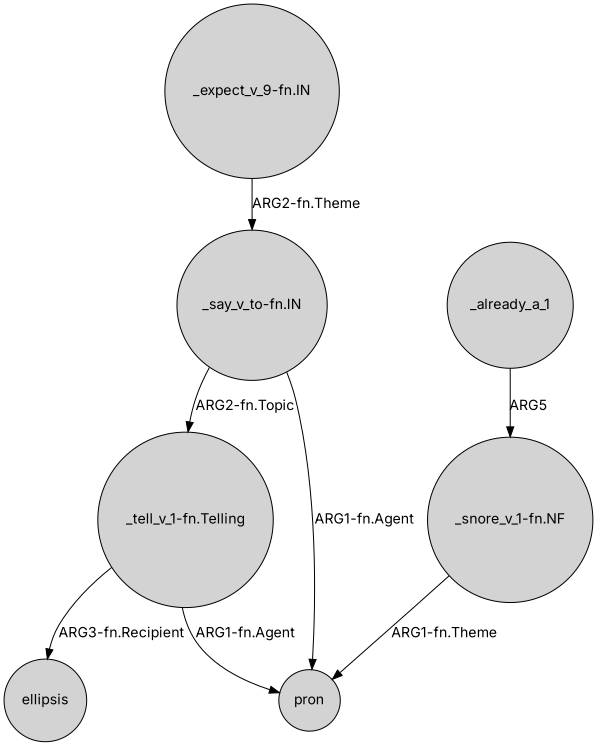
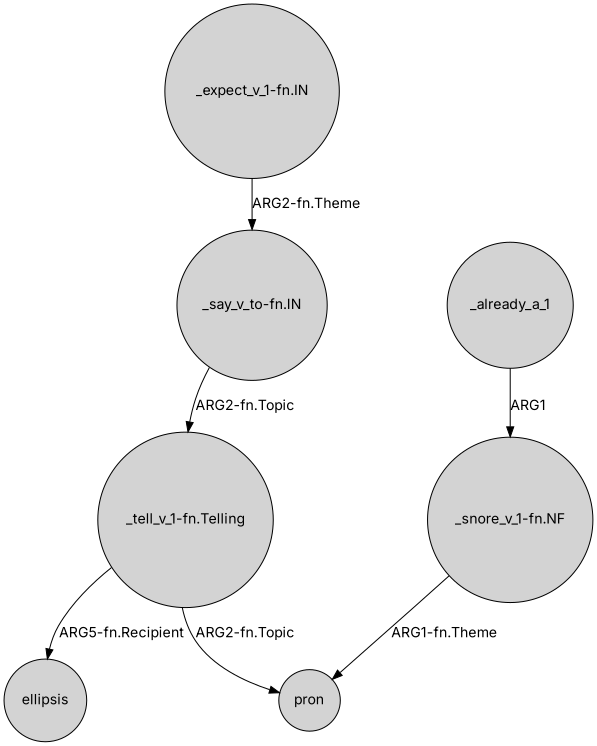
node "_expect_v_9-fn.IN": label "_expect_v_9-fn.IN" -> "_expect_v_1-fn.IN"
edge "_already_a_1" -> "_snore_v_1-fn.NF": label "ARG5" -> "ARG1"
edge "_say_v_to-fn.IN" -> "pron": removed, label "ARG1-fn.Agent"
edge "_tell_v_1-fn.Telling" -> "ellipsis": label "ARG3-fn.Recipient" -> "ARG5-fn.Recipient"
edge "_tell_v_1-fn.Telling" -> "pron": label "ARG1-fn.Agent" -> "ARG2-fn.Topic"
